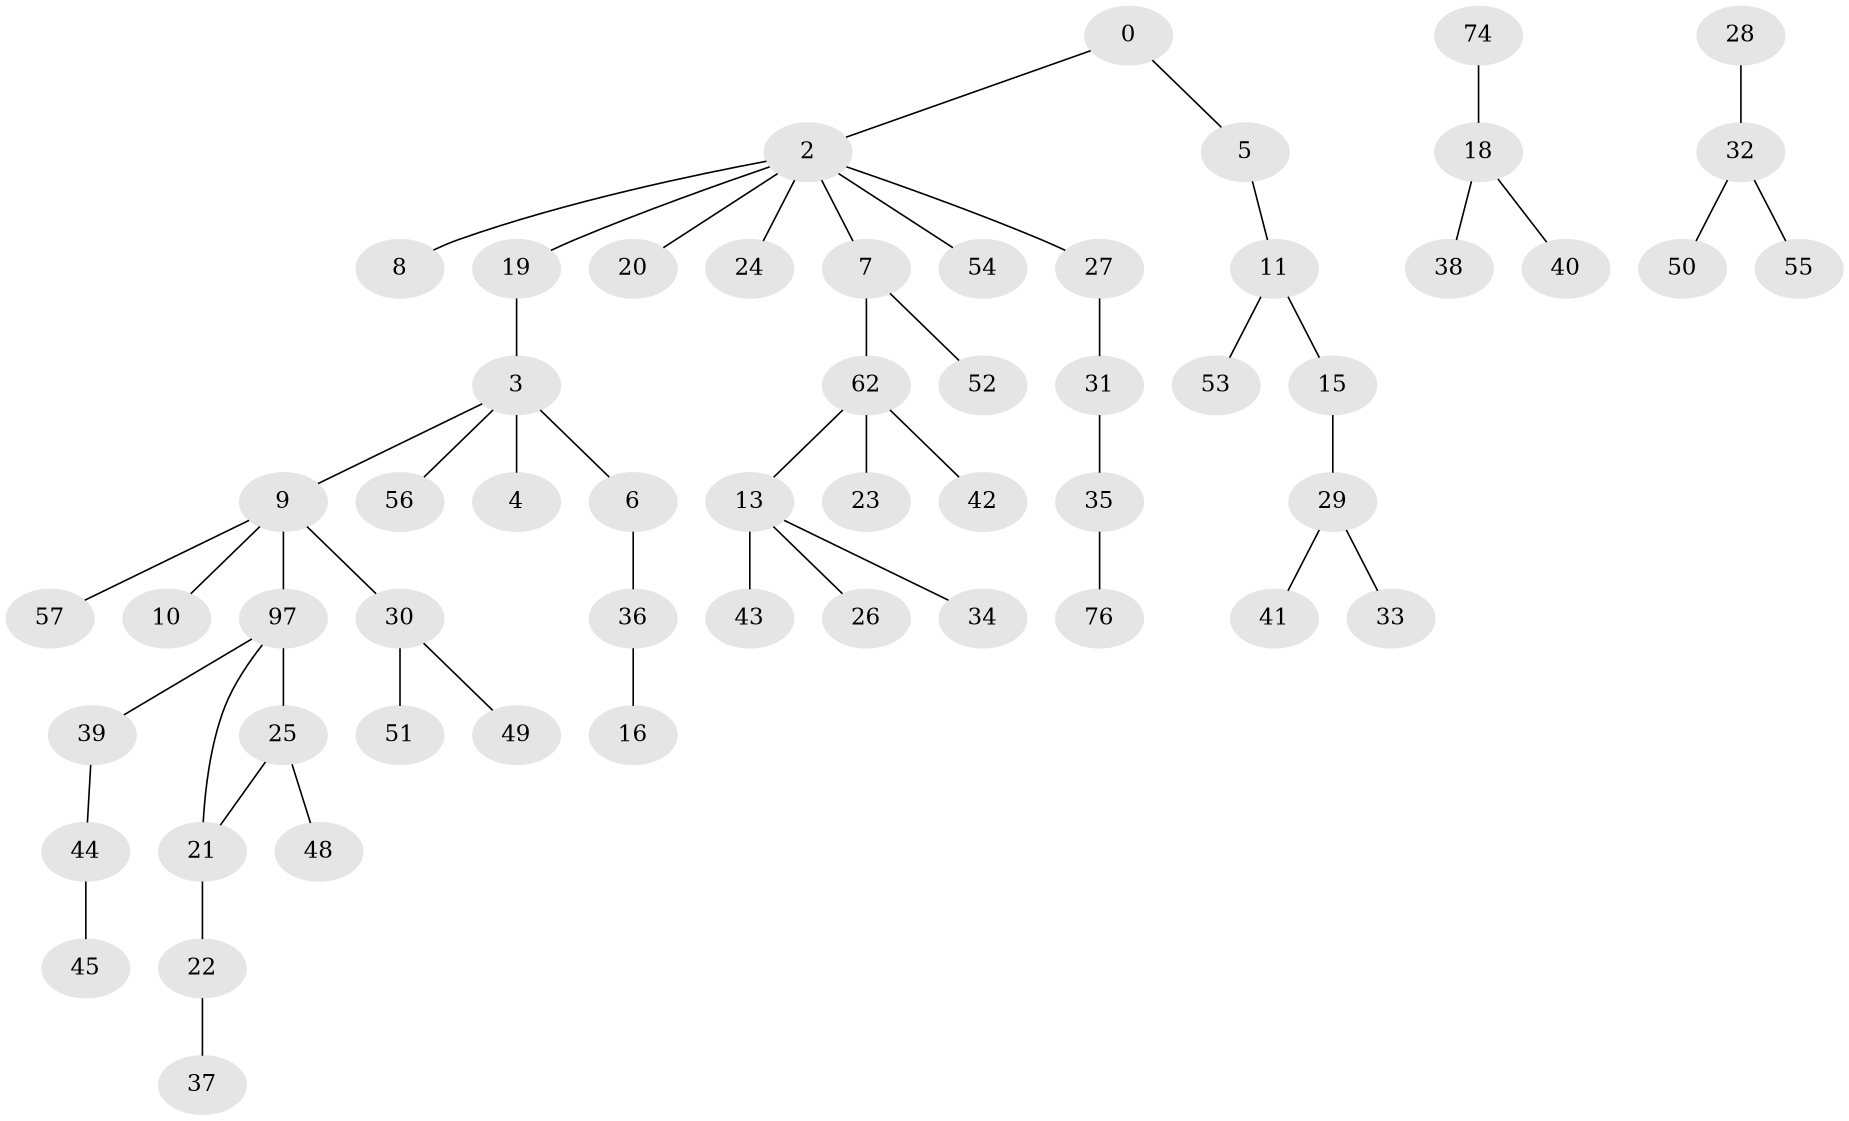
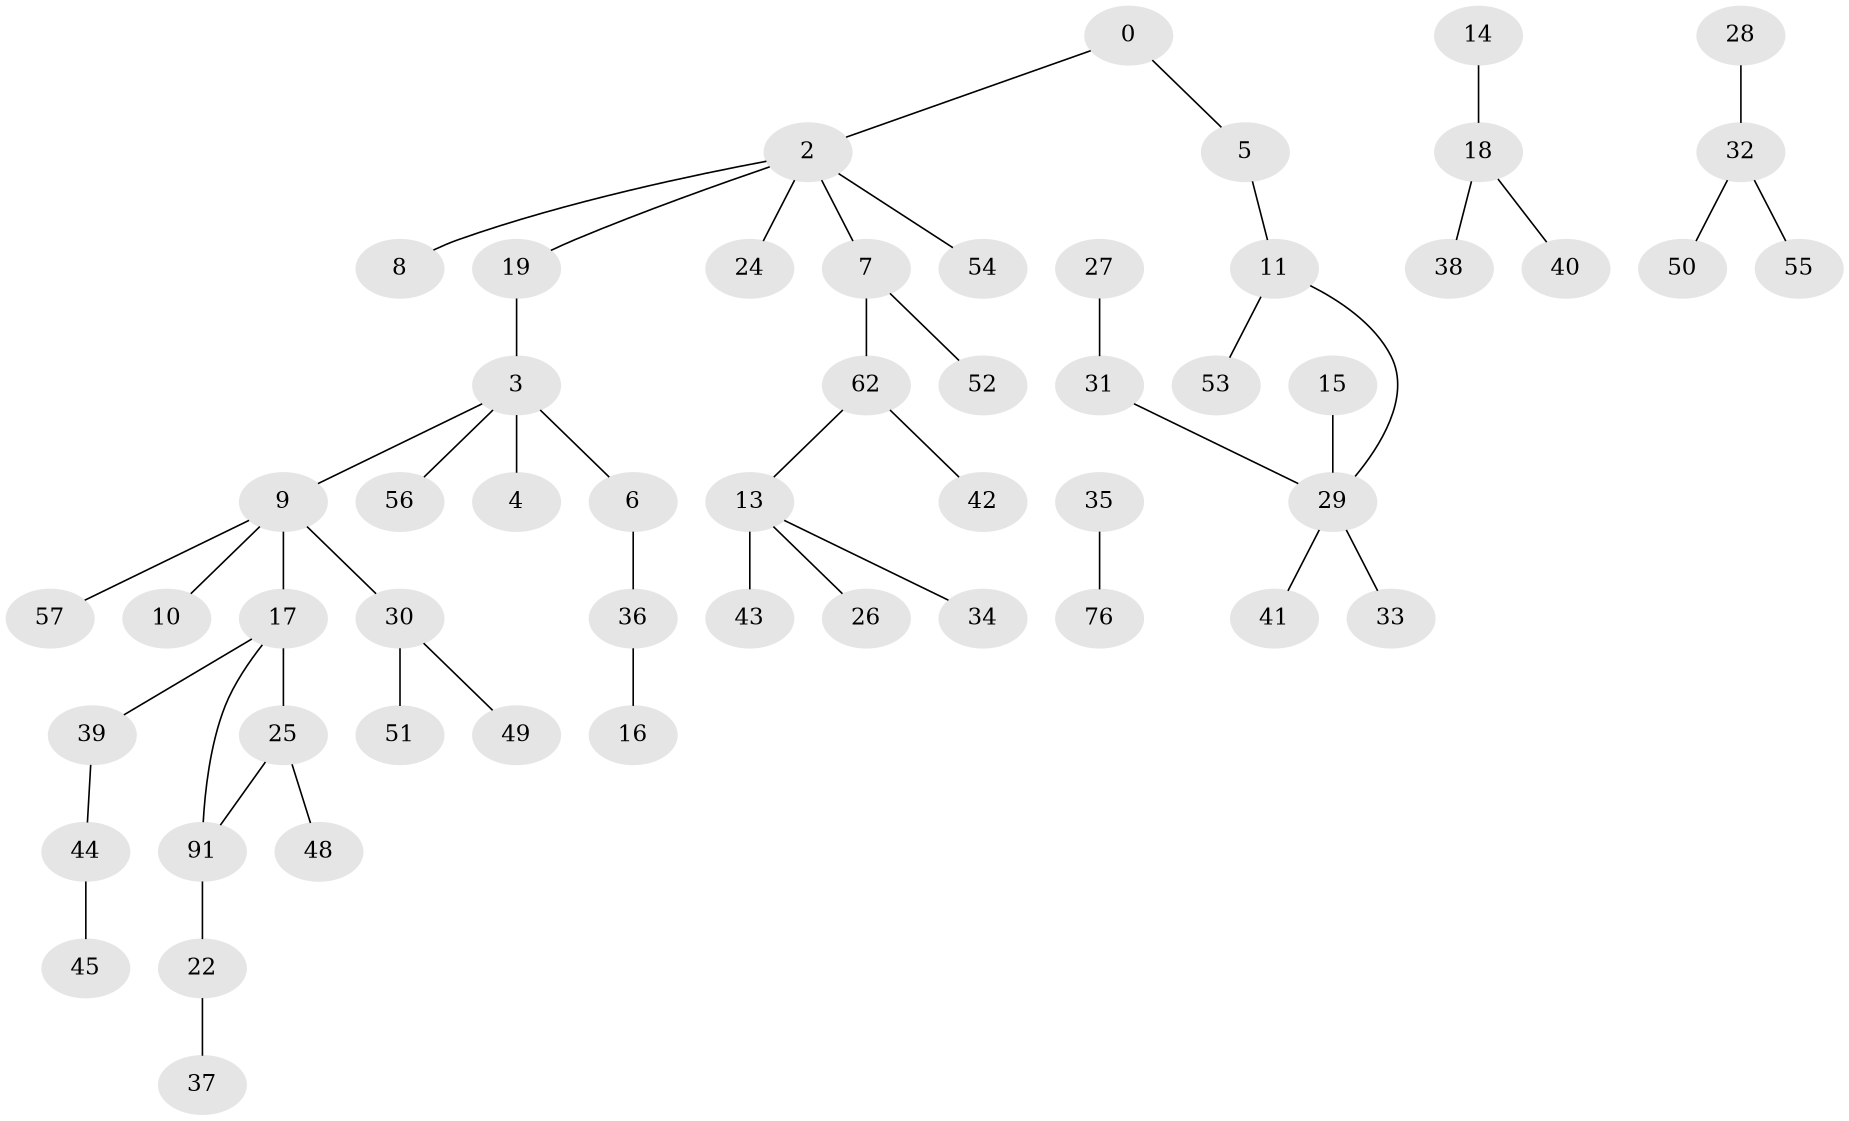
node "74": label "74" -> "14"
edge "2" -- "27": removed
node "20": removed
edge "11" -- "15": now "11" -- "29"
edge "31" -- "35": now "31" -- "29"
node "23": removed
node "97": label "97" -> "17"
node "21": label "21" -> "91"
